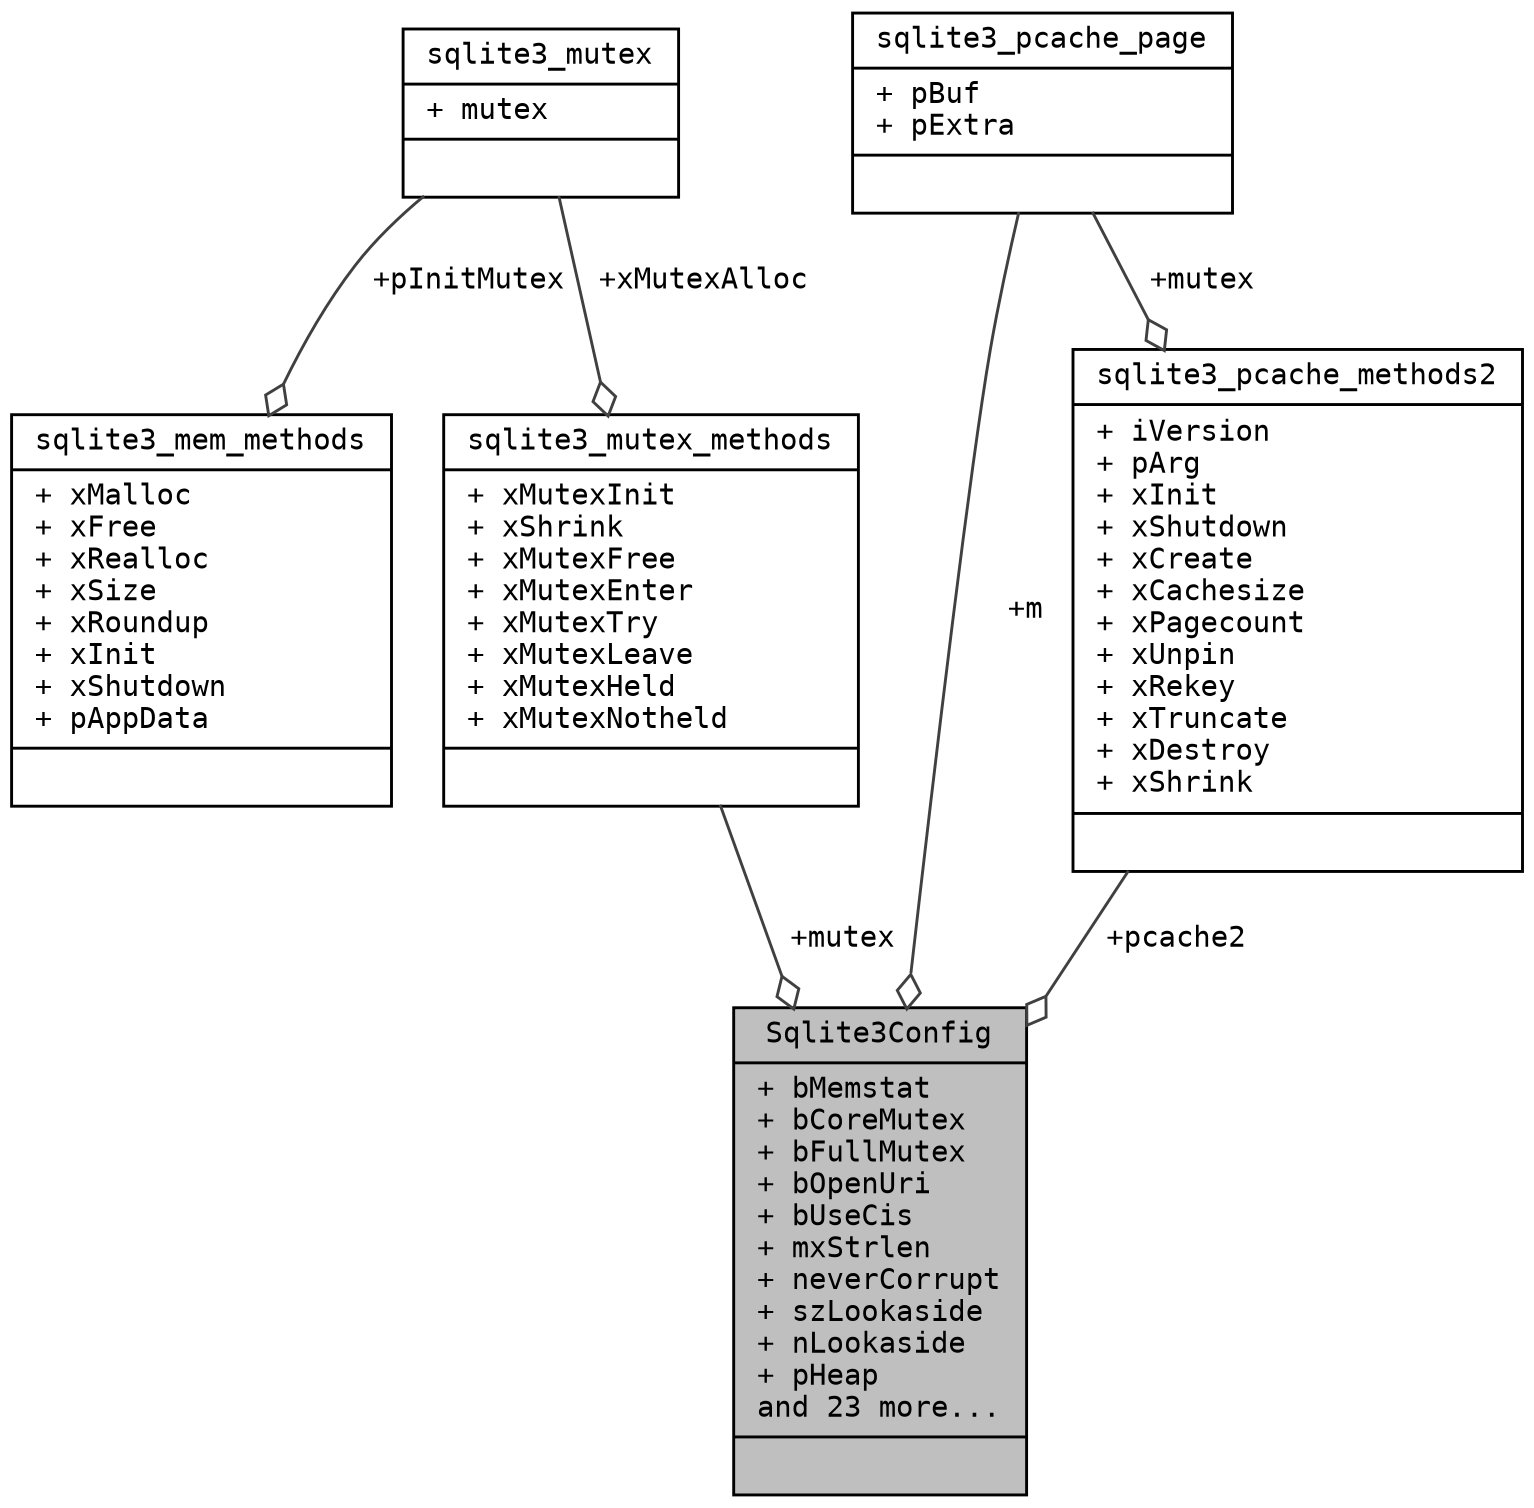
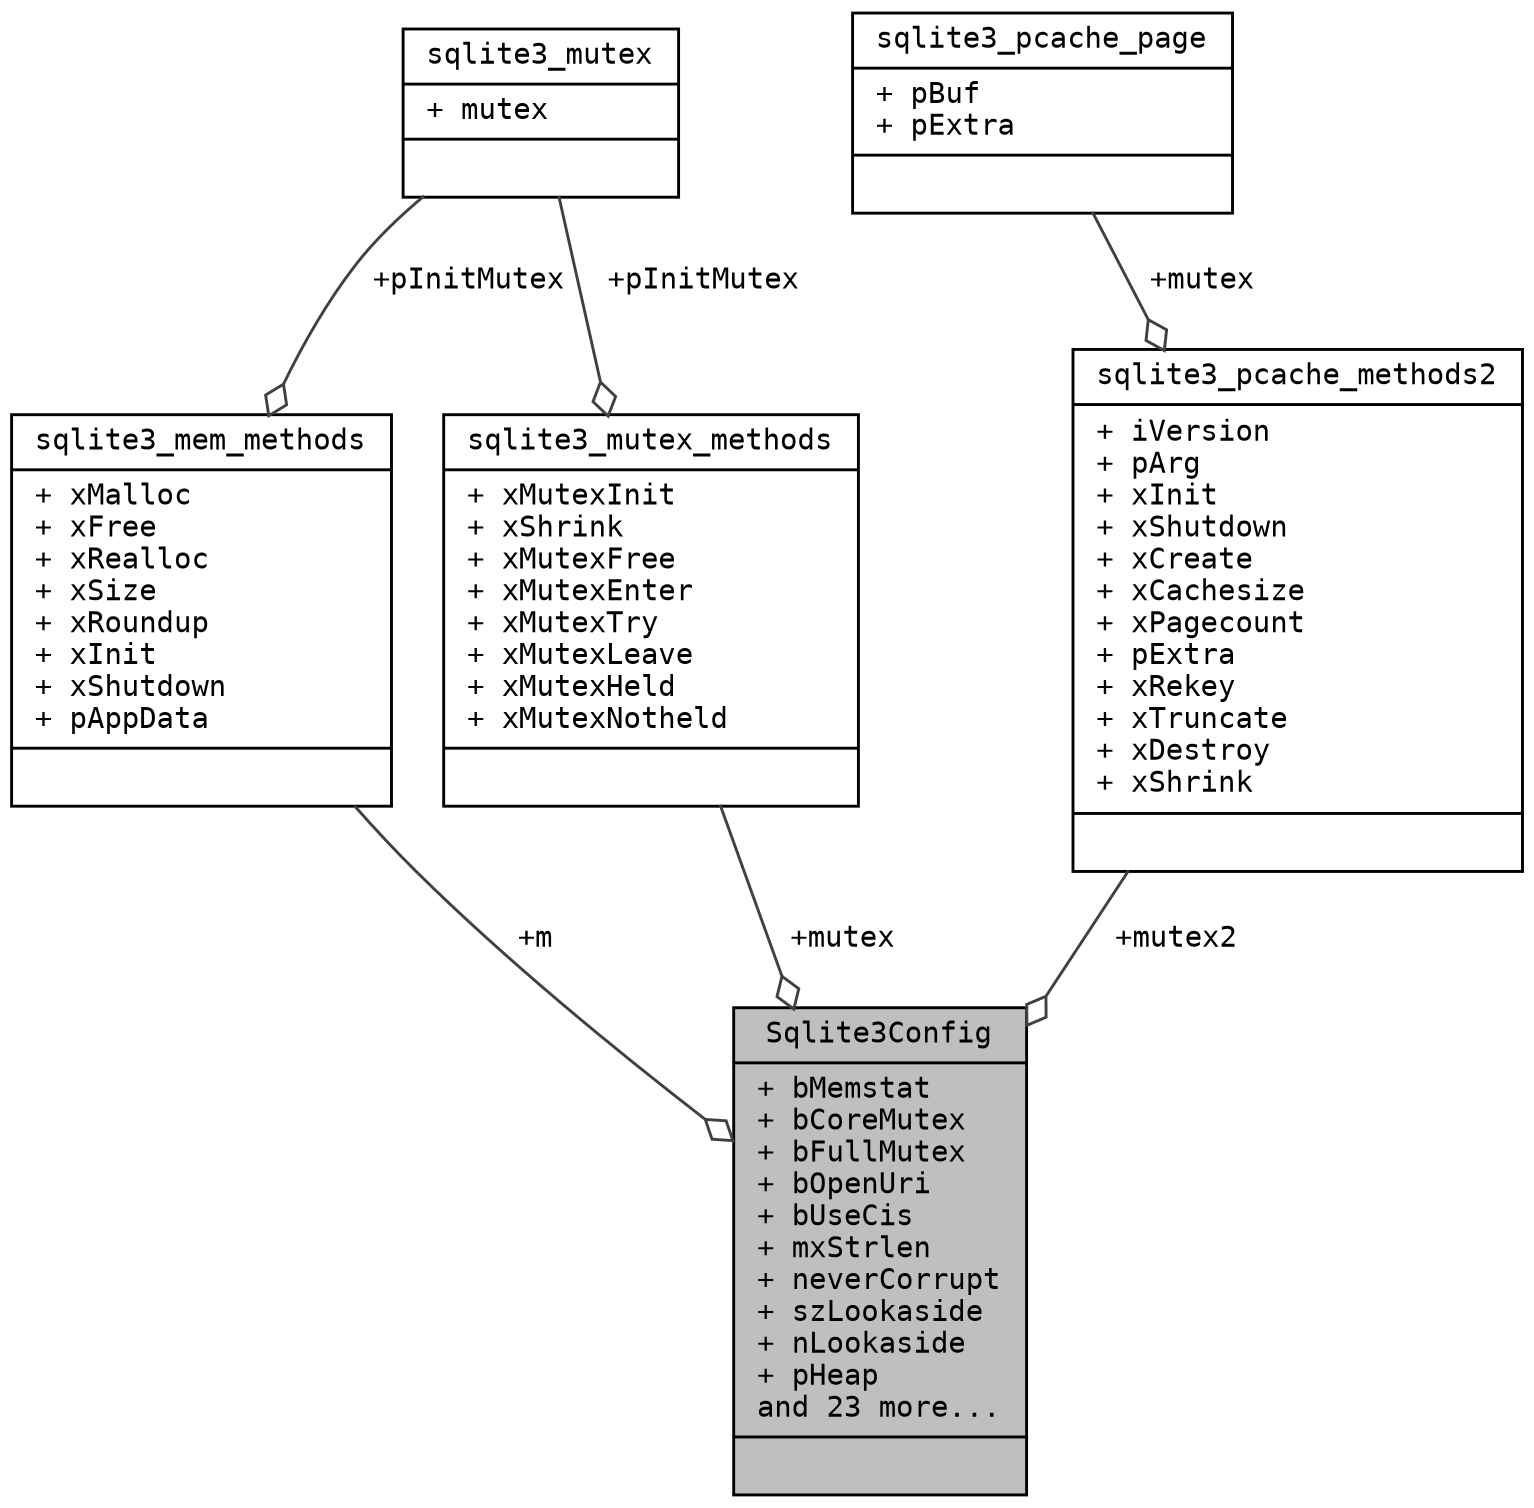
edge "sqlite3_mutex" -> "sqlite3_mutex_methods": label " +xMutexAlloc" -> " +pInitMutex"
edge "sqlite3_pcache_page" -> "Sqlite3Config": now "sqlite3_mem_methods" -> "Sqlite3Config"
node "sqlite3_pcache_methods2": text "+ xUnpin" -> "+ pExtra"
edge "sqlite3_pcache_methods2" -> "Sqlite3Config": label " +pcache2" -> " +mutex2"
